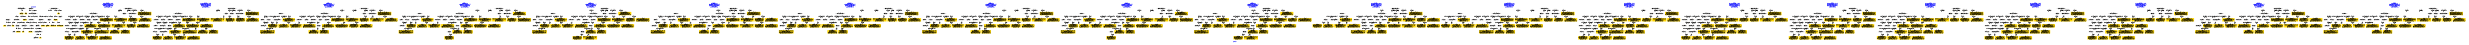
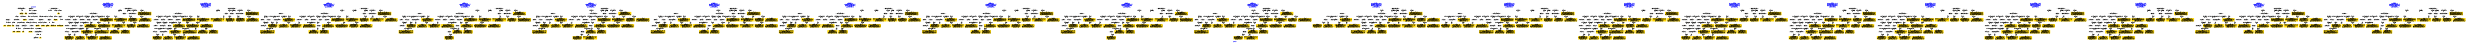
edge "Description" -> "ProvenanceTypeURI": now "E55_Type4" -> "ProvenanceTypeURI"
node "Culture URI": fillcolor lightgray -> gold
node "E53_Place1": fillcolor lightgray -> gold
node "Medium": fillcolor lightgray -> gold
